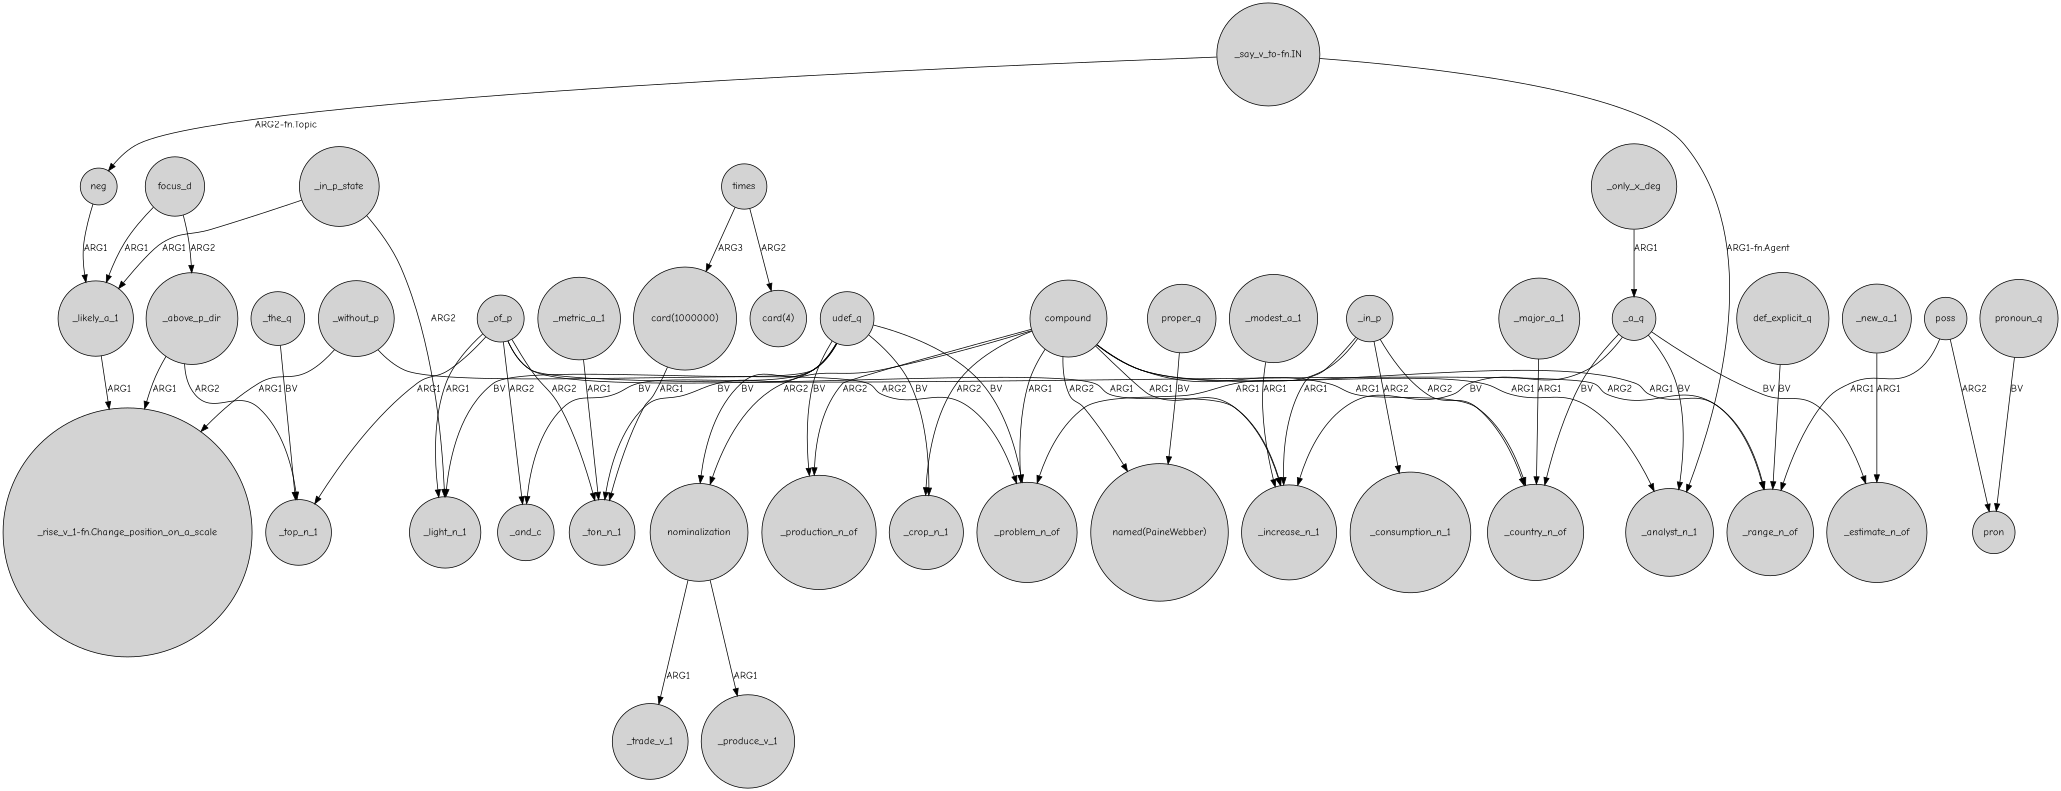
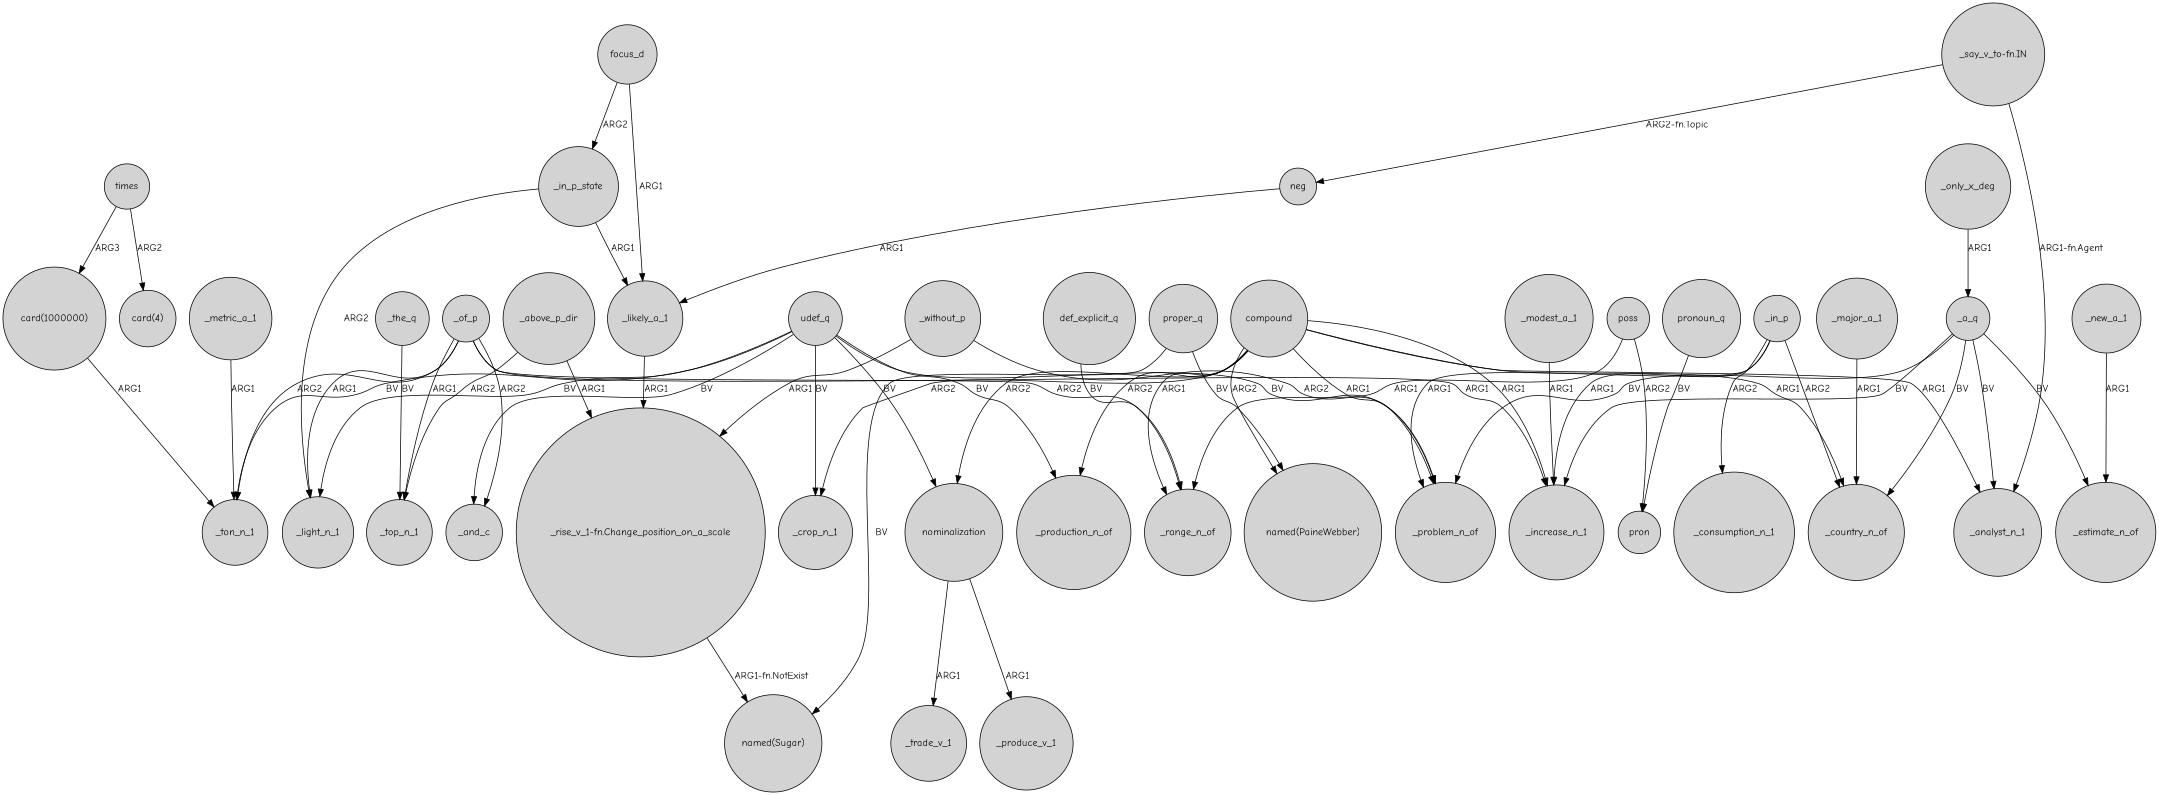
edge "focus_d" -> "_above_p_dir": now "focus_d" -> "_in_p_state"
edge "_a_q" -> "_problem_n_of": added, label "BV"
node "named(Sugar)": added
